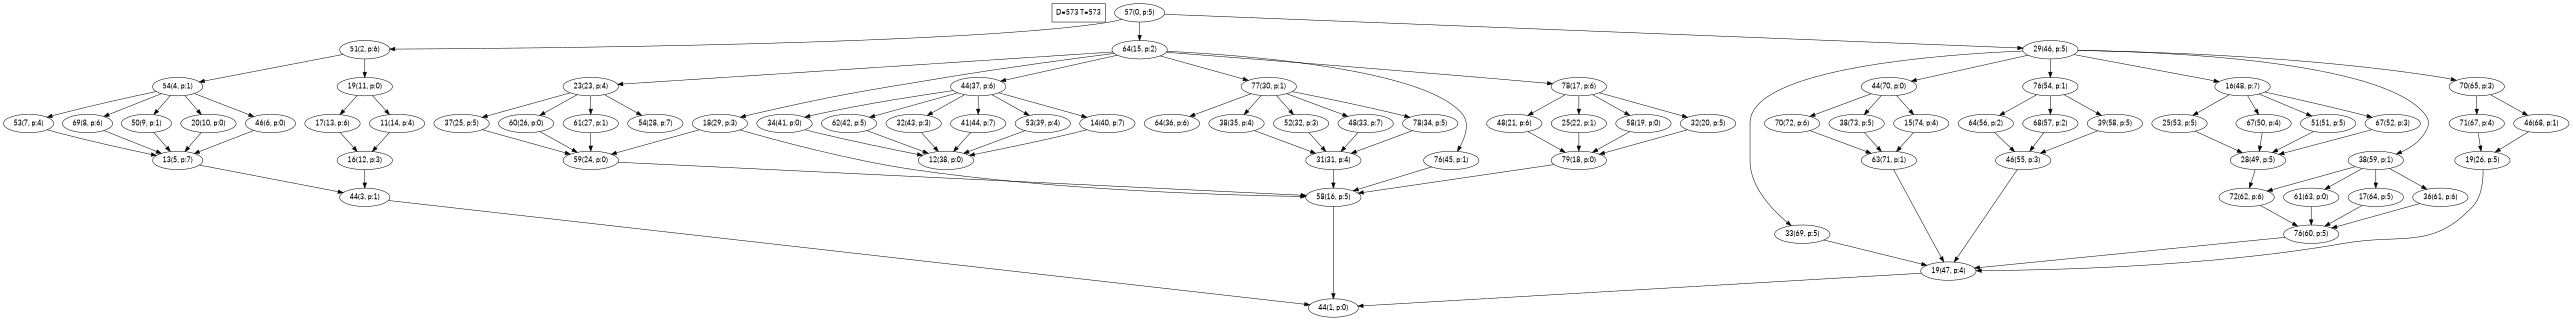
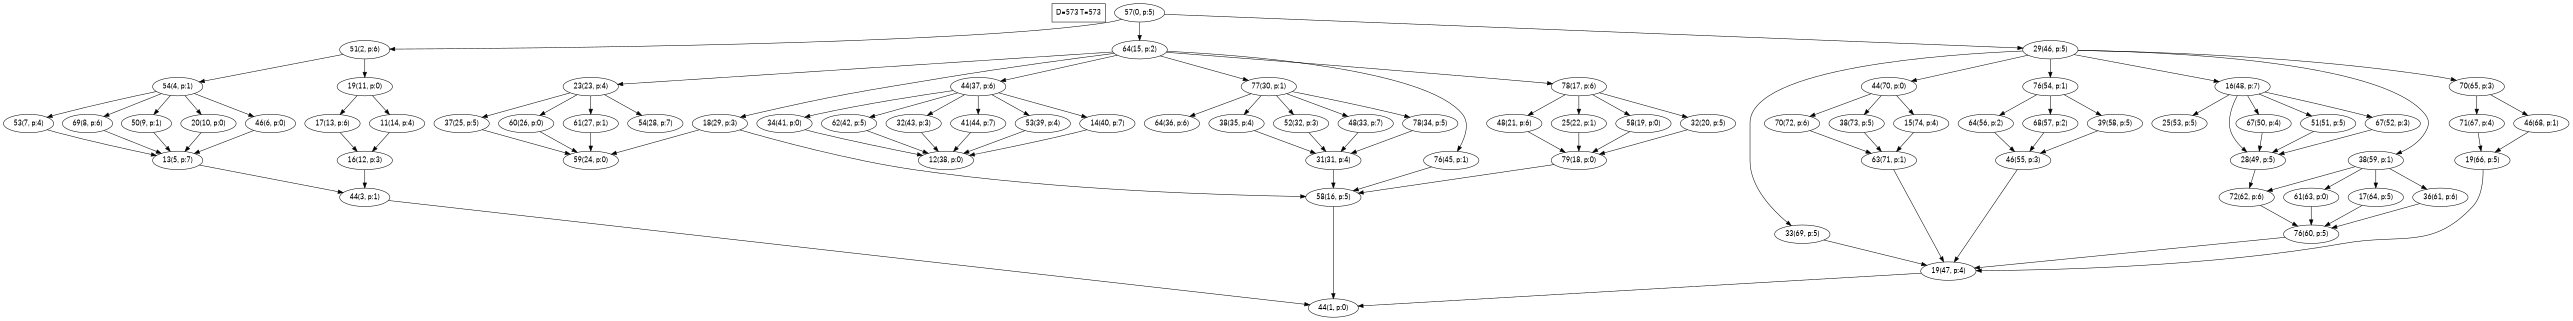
edge "25(53, p:5)" -> "28(49, p:5)": now "16(48, p:7)" -> "28(49, p:5)"
node "19(26, p:5)": label "19(26, p:5)" -> "19(66, p:5)"
edge "59(24, p:0)" -> "58(16, p:5)": removed
